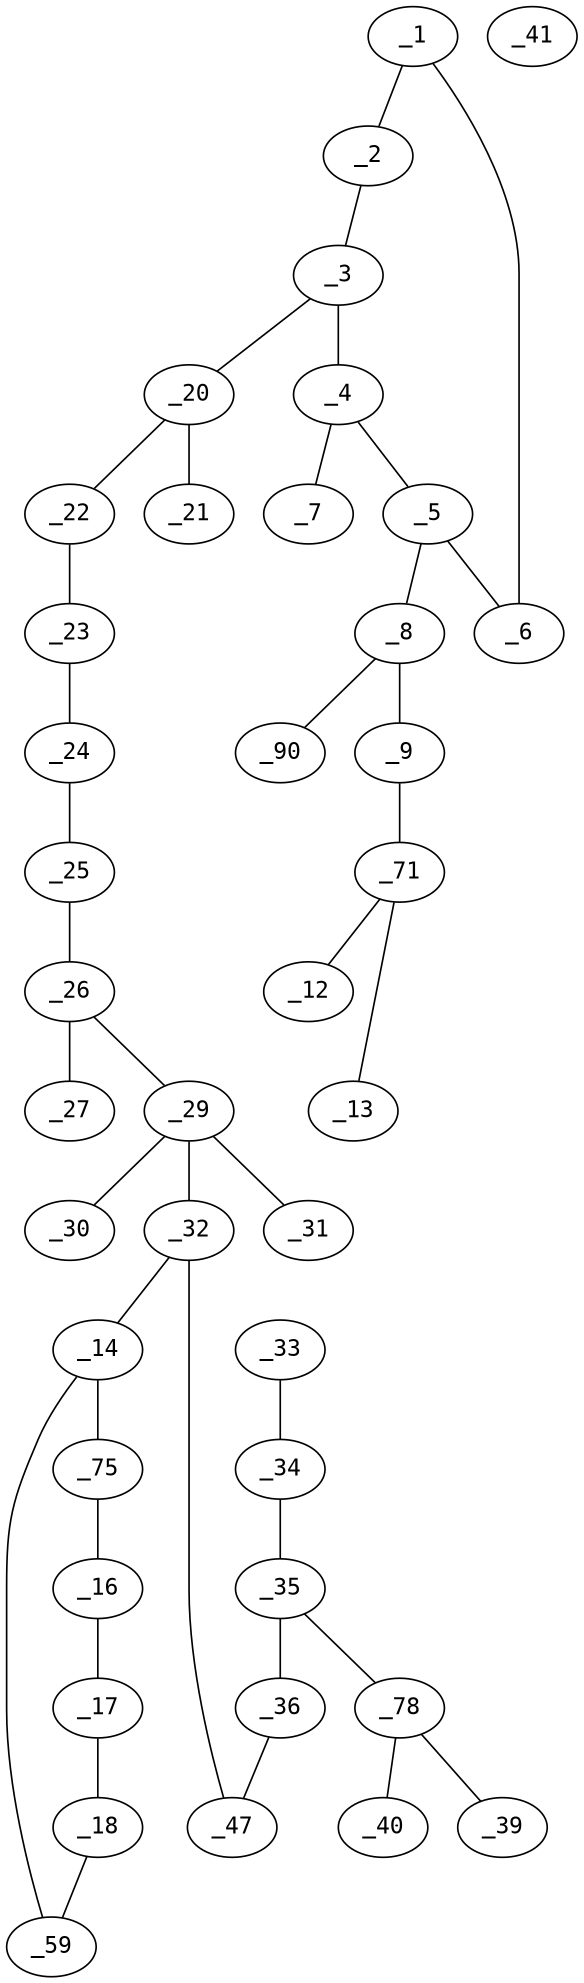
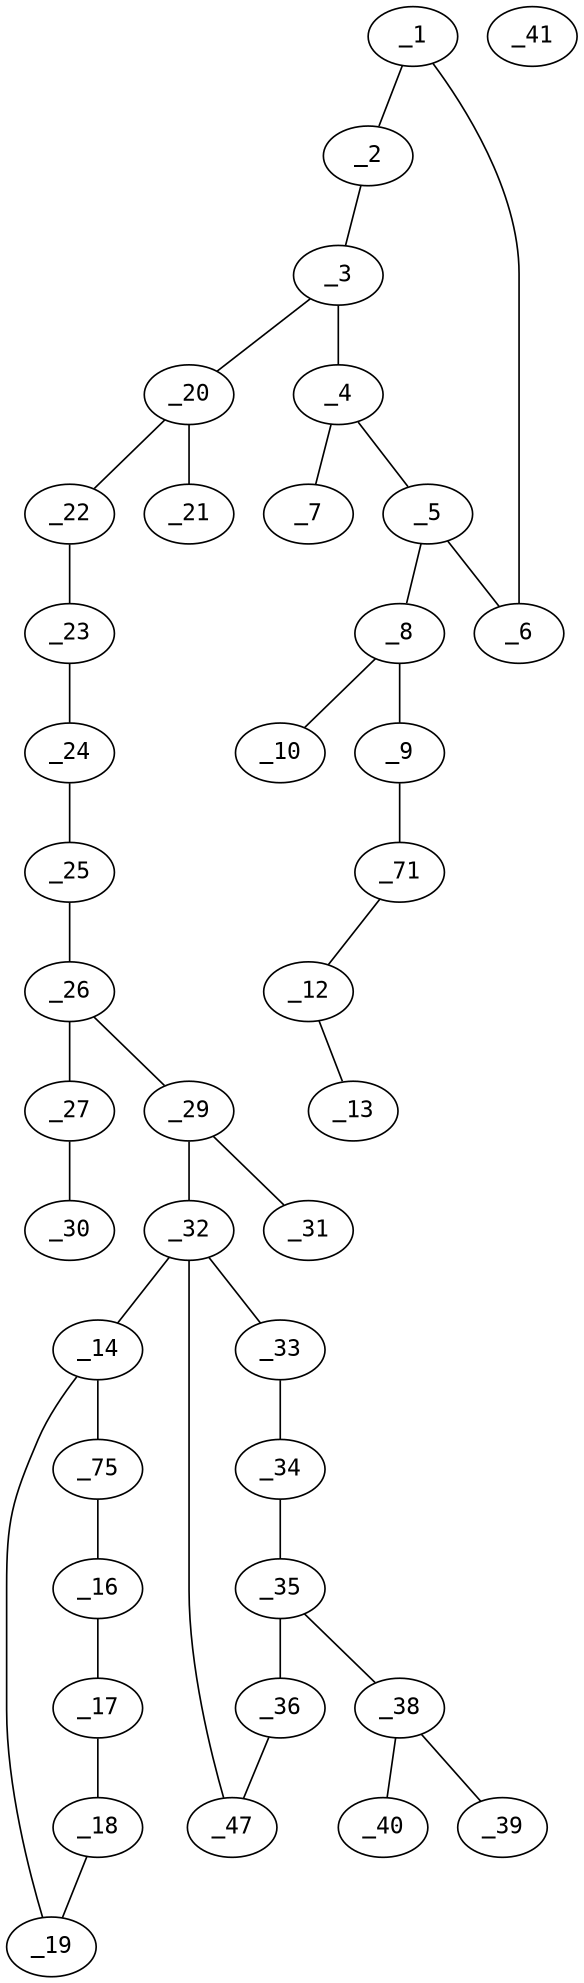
node "_90": label "_90" -> "_10"
edge "_71" -- "_13": now "_12" -- "_13"
edge "_29" -- "_30": now "_27" -- "_30"
edge "_32" -- "_33": added
node "_78": label "_78" -> "_38"
node "_59": label "_59" -> "_19"
